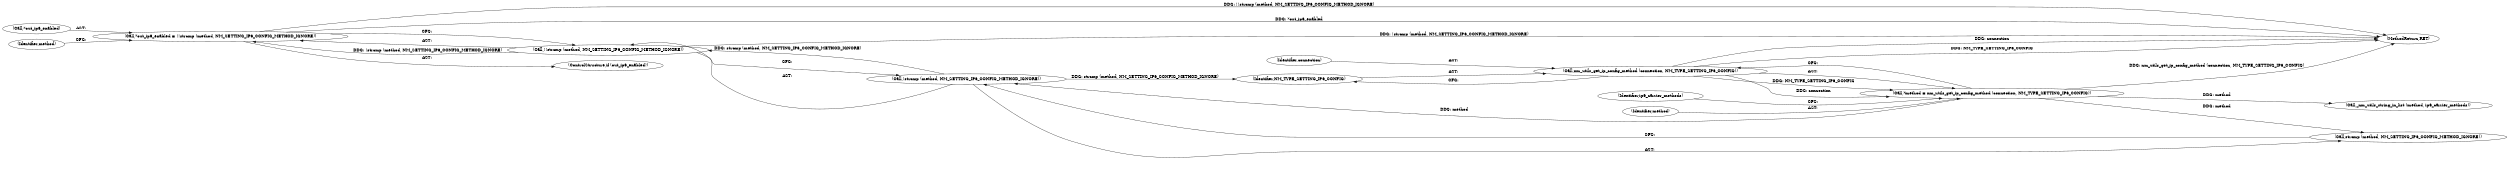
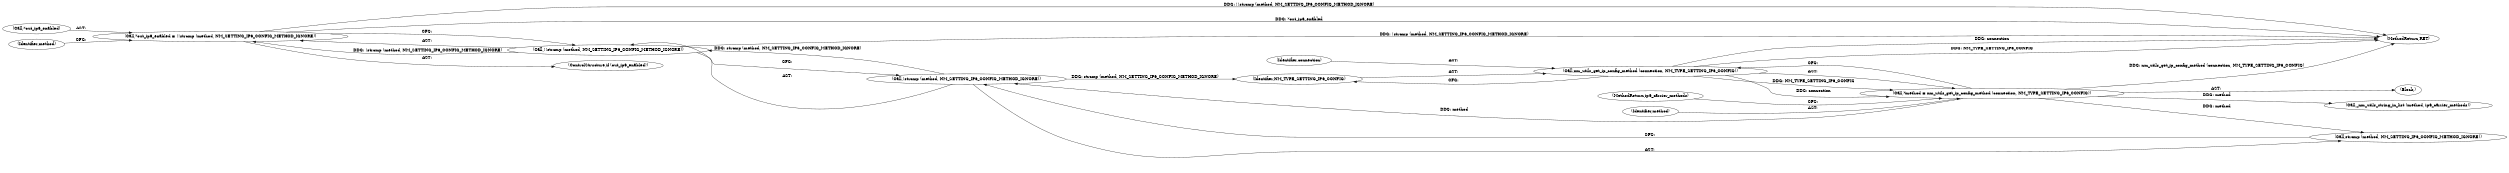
node "(Block,)": added
node "(Identifier,ip6_carrier_methods)": label "(Identifier,ip6_carrier_methods)" -> "(MethodReturn,ip6_carrier_methods)"
